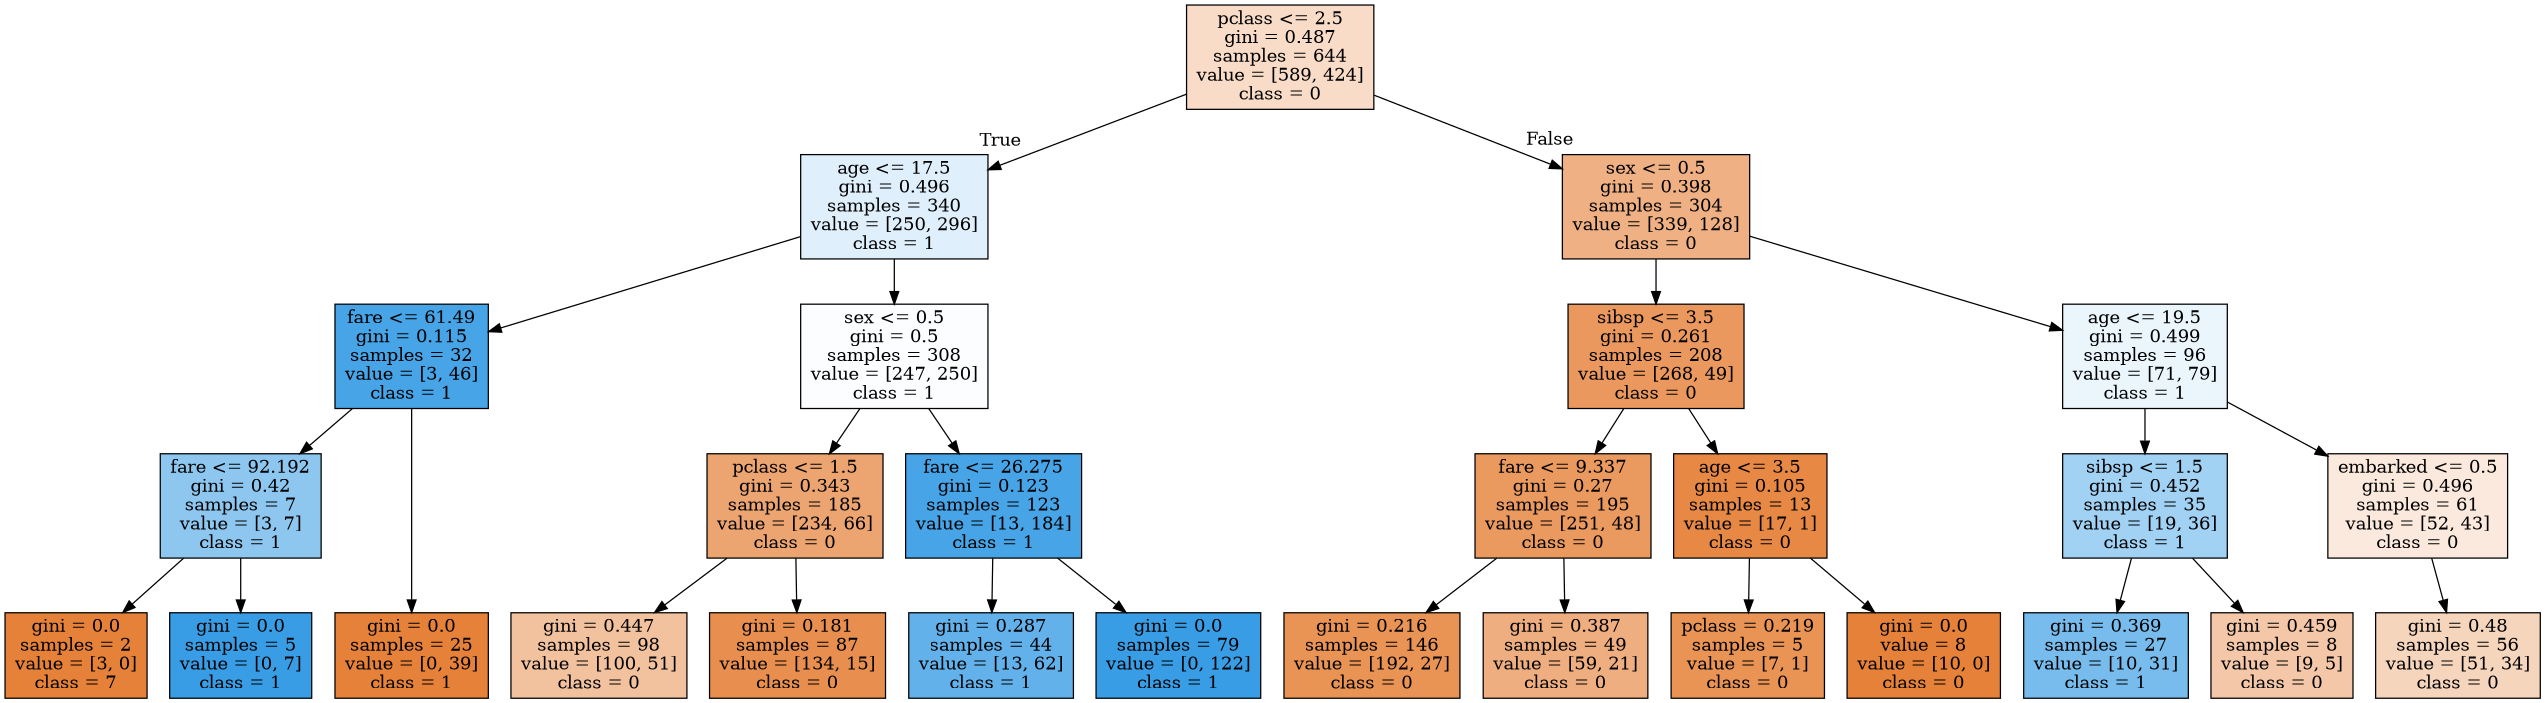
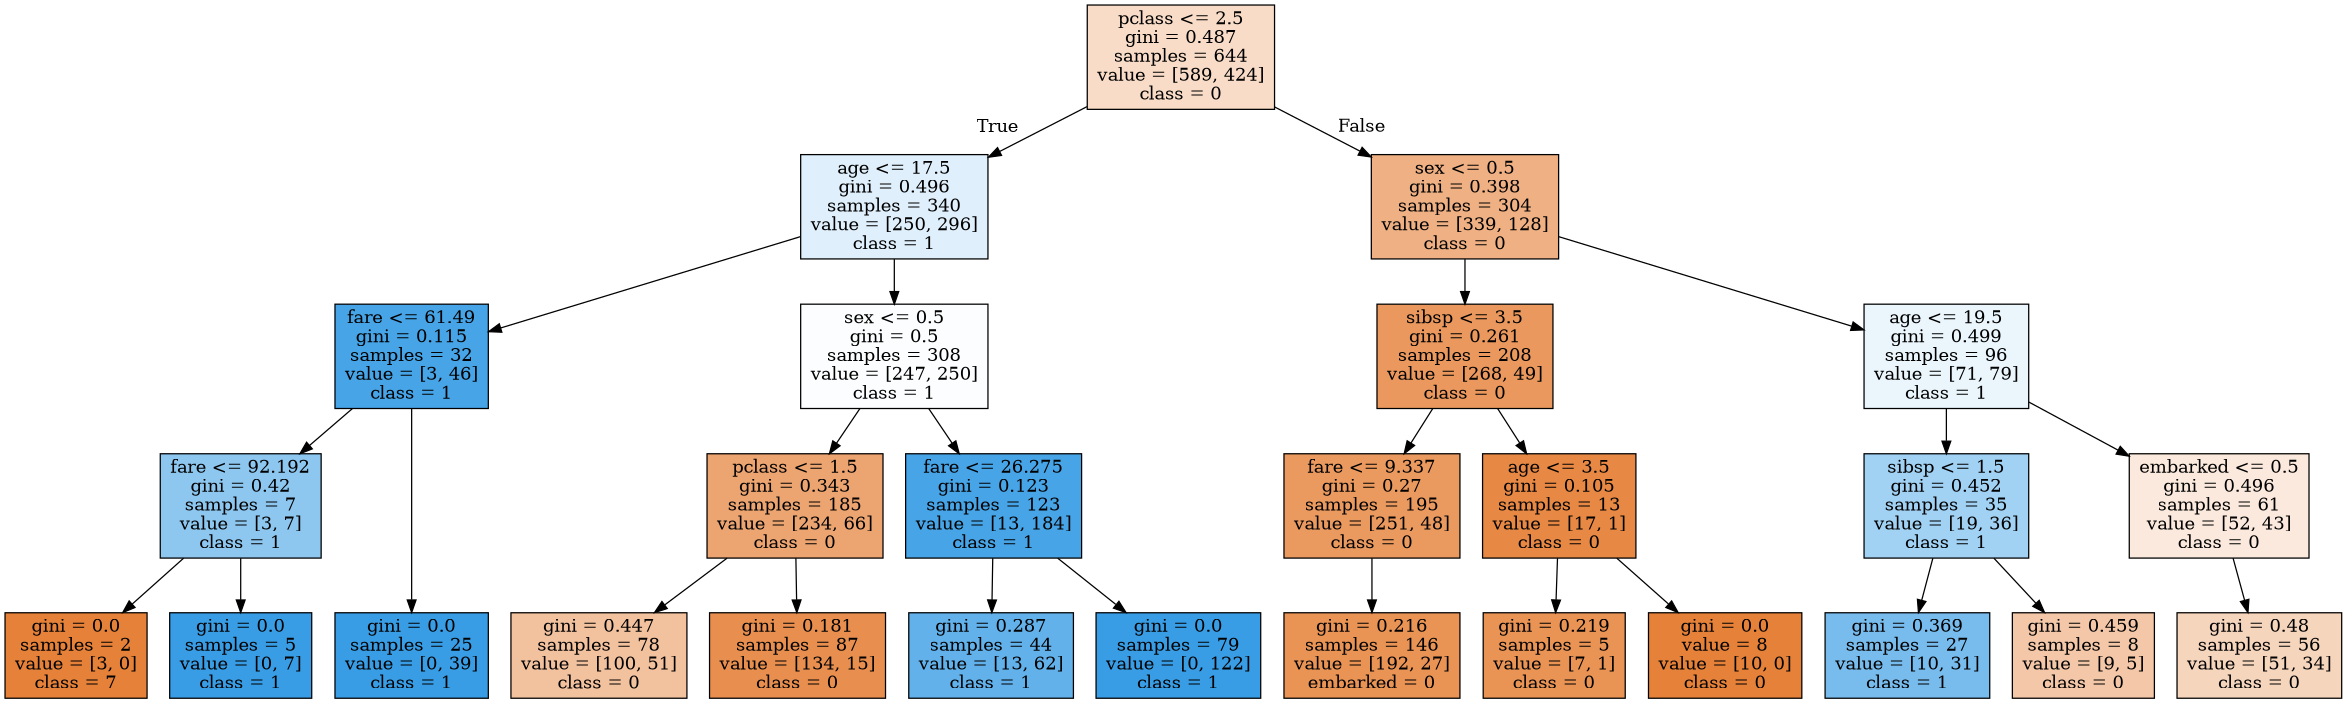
node "gini = 0.0 samples = 25 value = [0, 39] class = 1": fillcolor #e58139ff -> #399de5ff
node "gini = 0.447 samples = 98 value = [100, 51] class = 0": label "gini = 0.447 samples = 98 value = [100, 51] class = 0" -> "gini = 0.447 samples = 78 value = [100, 51] class = 0"
node "gini = 0.216 samples = 146 value = [192, 27] class = 0": label "gini = 0.216 samples = 146 value = [192, 27] class = 0" -> "gini = 0.216 samples = 146 value = [192, 27] embarked = 0"
node "gini = 0.387 samples = 49 value = [59, 21] class = 0": removed
node "pclass = 0.219 samples = 5 value = [7, 1] class = 0": label "pclass = 0.219 samples = 5 value = [7, 1] class = 0" -> "gini = 0.219 samples = 5 value = [7, 1] class = 0"
